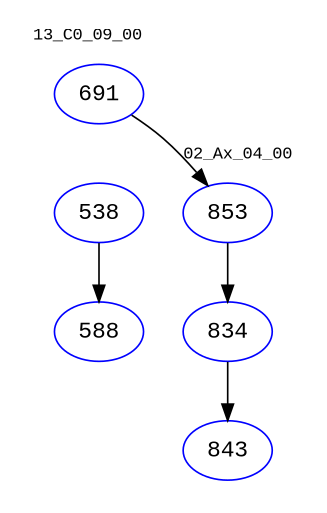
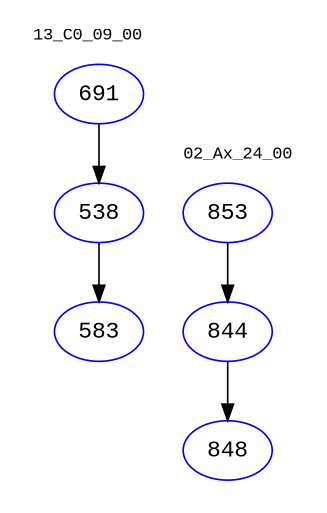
cluster "02_Ax_04_00": label "02_Ax_04_00" -> "02_Ax_24_00"
edge "691" -> "853": now "691" -> "538"
node "588": label "588" -> "583"
node "834": label "834" -> "844"
node "843": label "843" -> "848"
